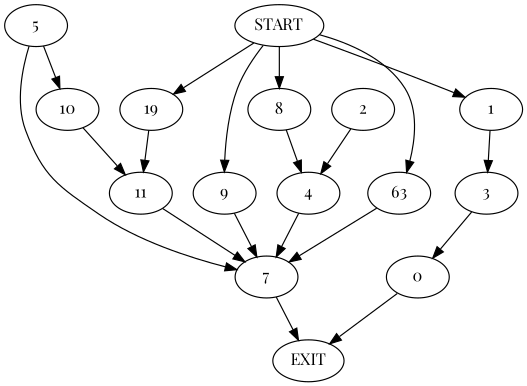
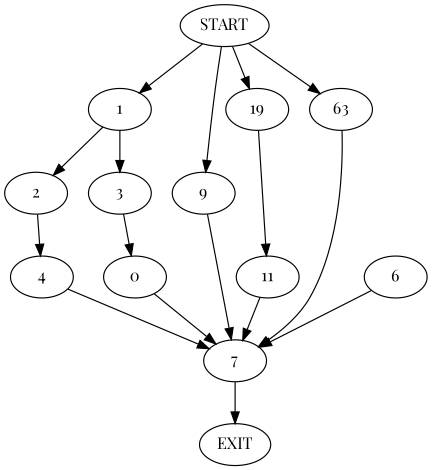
node "5": label "5" -> "6"
node "10": removed
node "8": removed
edge "1" -> "2": added
edge "0" -> "EXIT": now "0" -> "7"
